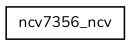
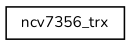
node "ncv7356_ncv": label "ncv7356_ncv" -> "ncv7356_trx"
